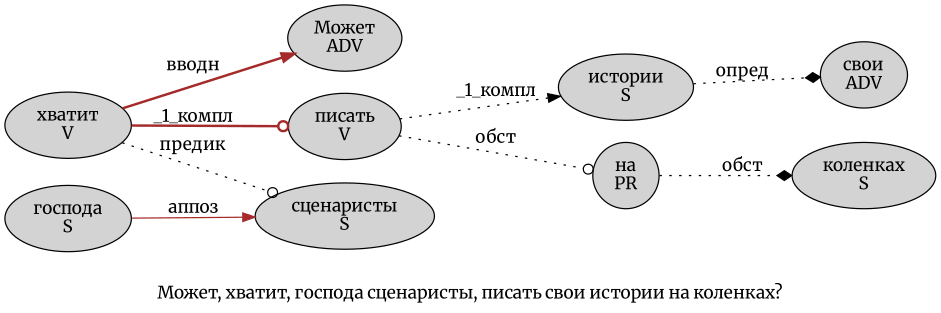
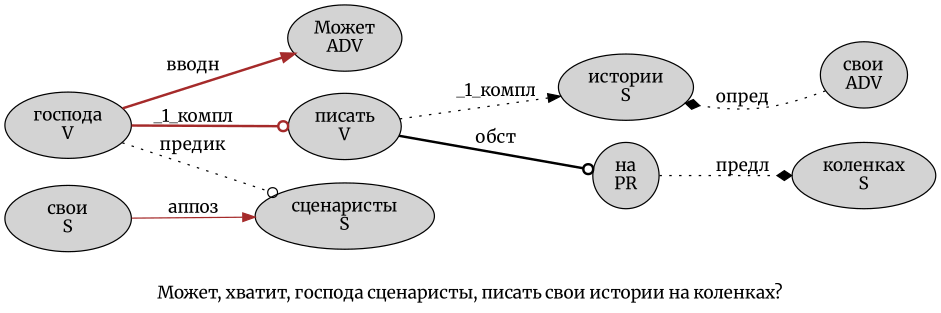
edge "истории S" -> "свои ADV": reversed
node "хватит V": label "хватит V" -> "господа V"
edge "писать V" -> "на PR": style dotted -> bold
edge "на PR" -> "коленках S": label "обст" -> "предл"
node "господа S": label "господа S" -> "свои S"
